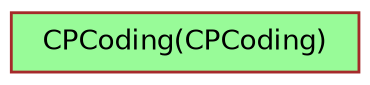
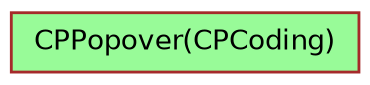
node "CPCoding(CPCoding)": label "CPCoding(CPCoding)" -> "CPPopover(CPCoding)"
